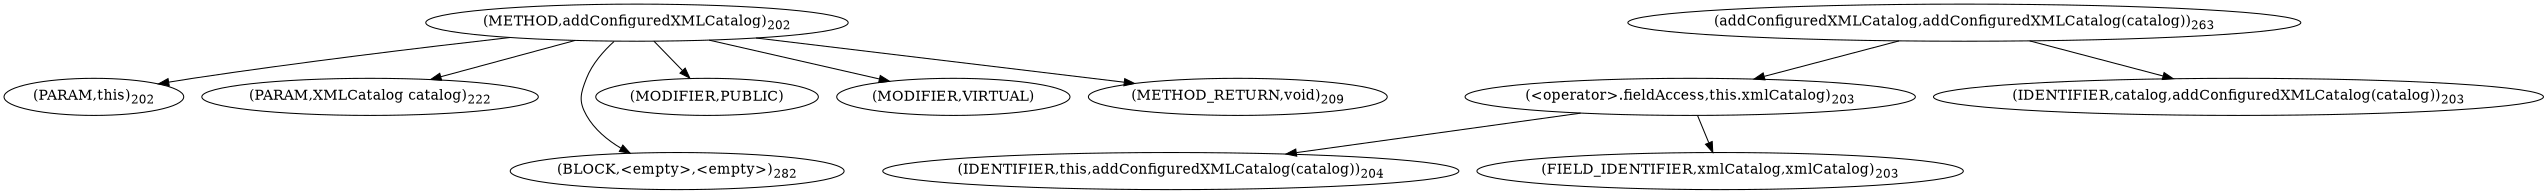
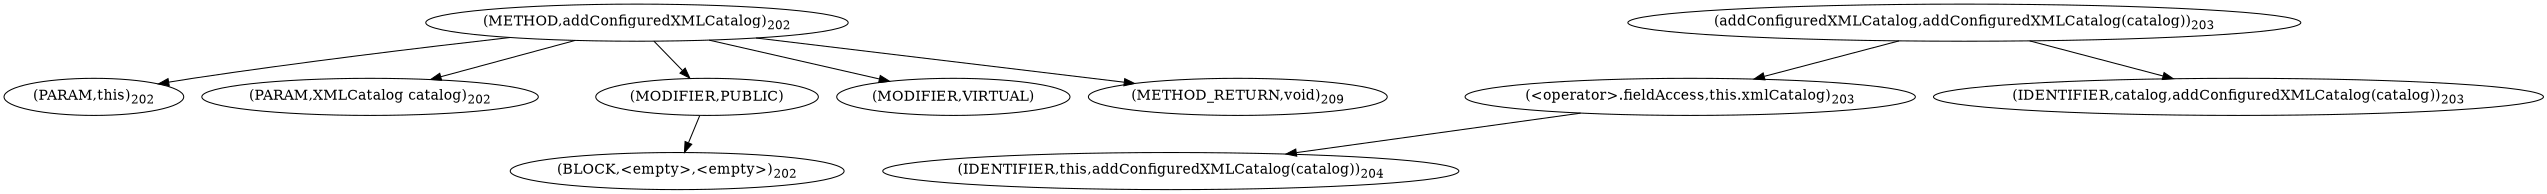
node "(addConfiguredXMLCatalog,addConfiguredXMLCatalog(catalog))": text "263" -> "203"
node "(PARAM,XMLCatalog catalog)": text "222" -> "202"
edge "(METHOD,addConfiguredXMLCatalog)" -> "(BLOCK,<empty>,<empty>)": now "(MODIFIER,PUBLIC)" -> "(BLOCK,<empty>,<empty>)"
node "(BLOCK,<empty>,<empty>)": text "282" -> "202"
node "(FIELD_IDENTIFIER,xmlCatalog,xmlCatalog)": removed
